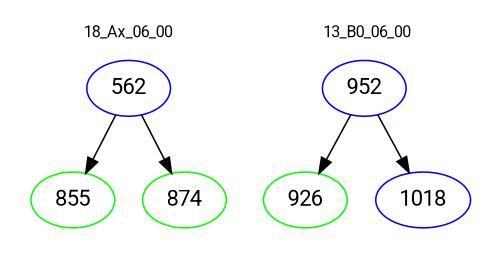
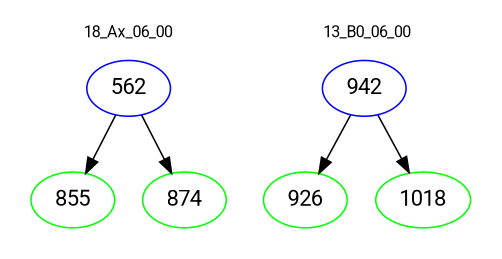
node "952": label "952" -> "942"
node "1018": color blue -> green
